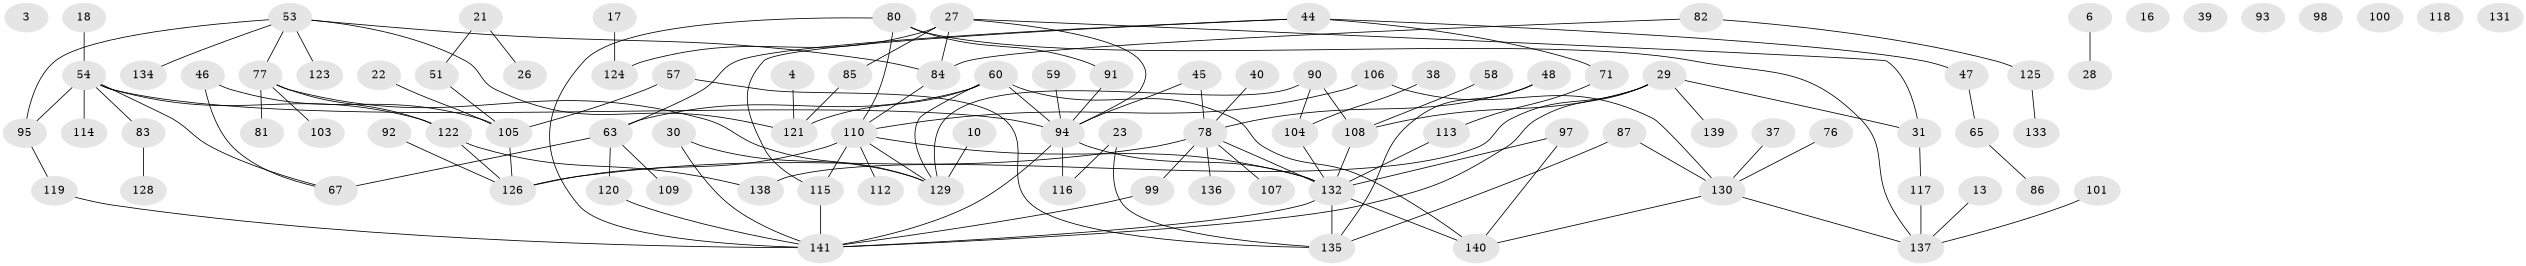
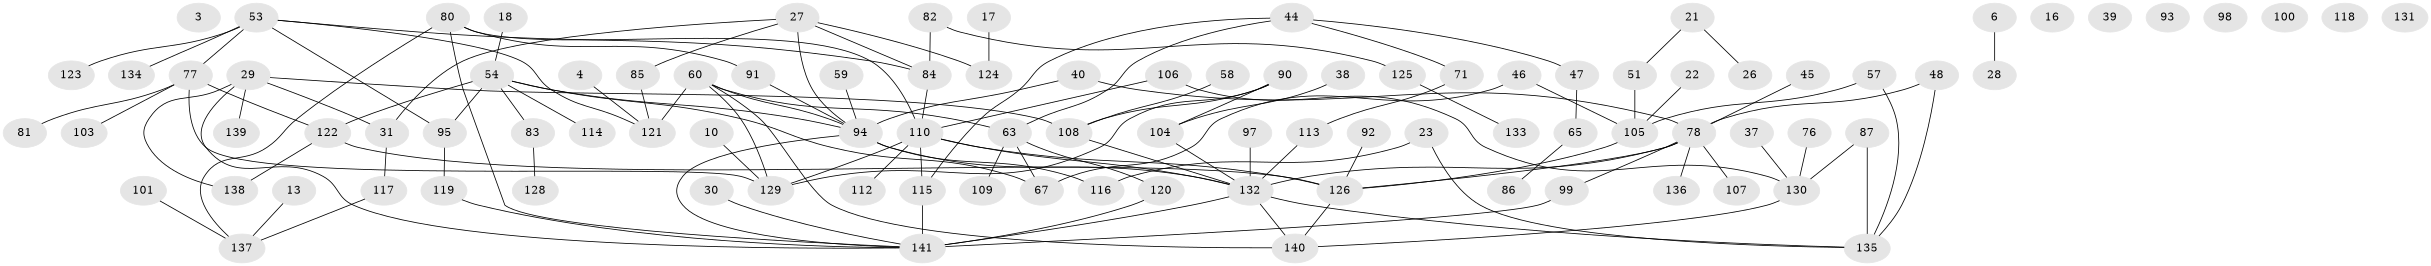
edge "45" -- "94": now "40" -- "94"
edge "30" -- "129": removed
edge "97" -- "140": now "126" -- "140"
edge "130" -- "137": removed
